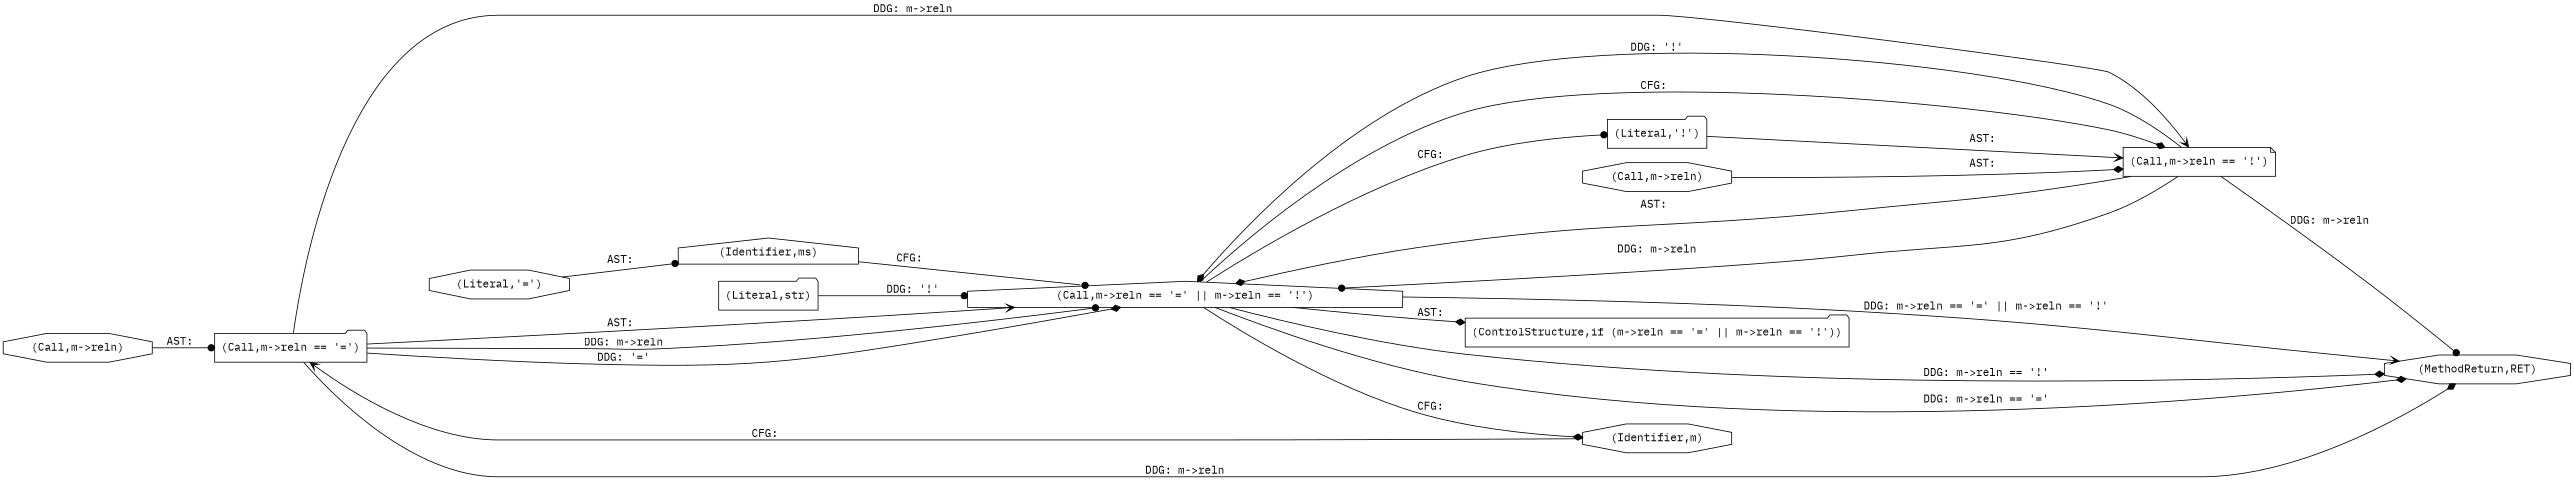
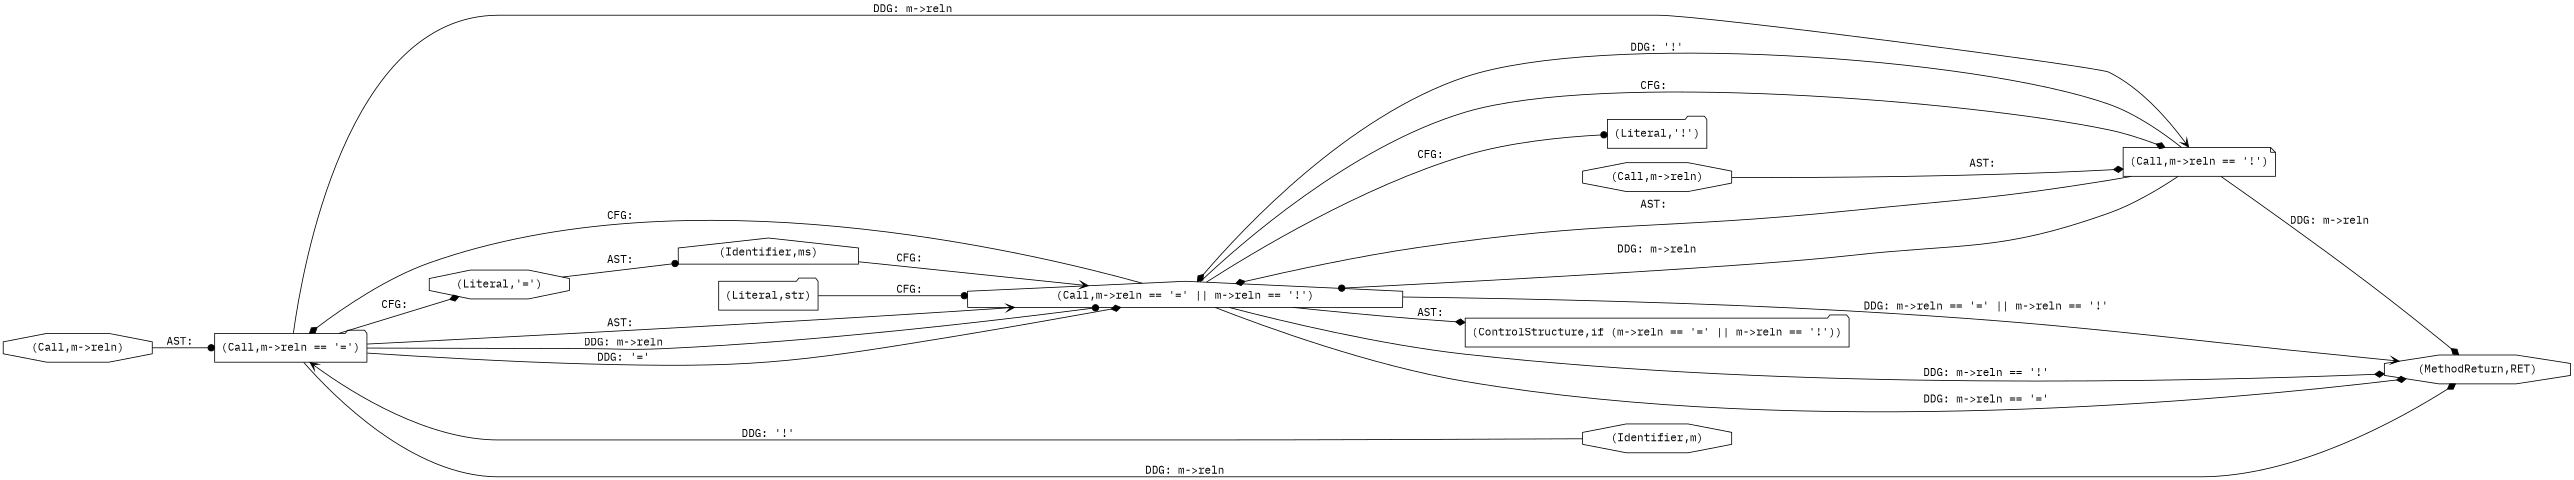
edge "(Literal,'!')" -> "(Call,m->reln == '!')": removed, label "AST:"
edge "(Call,m->reln == '!')" -> "(MethodReturn,RET)": arrowhead dot -> diamond
edge "(Identifier,ms)" -> "(Call,m->reln == '=' || m->reln == '!')": arrowhead dot -> vee
edge "(Literal,str)" -> "(Call,m->reln == '=' || m->reln == '!')": label "DDG: '!'" -> "CFG: "
edge "(Call,m->reln == '=')" -> "(Literal,'=')": added, label "CFG:"
edge "(Call,m->reln == '=' || m->reln == '!')" -> "(Identifier,m)": now "(Call,m->reln == '=' || m->reln == '!')" -> "(Call,m->reln == '=')"
edge "(Identifier,m)" -> "(Call,m->reln == '=')": label "CFG: " -> "DDG: '!'"
